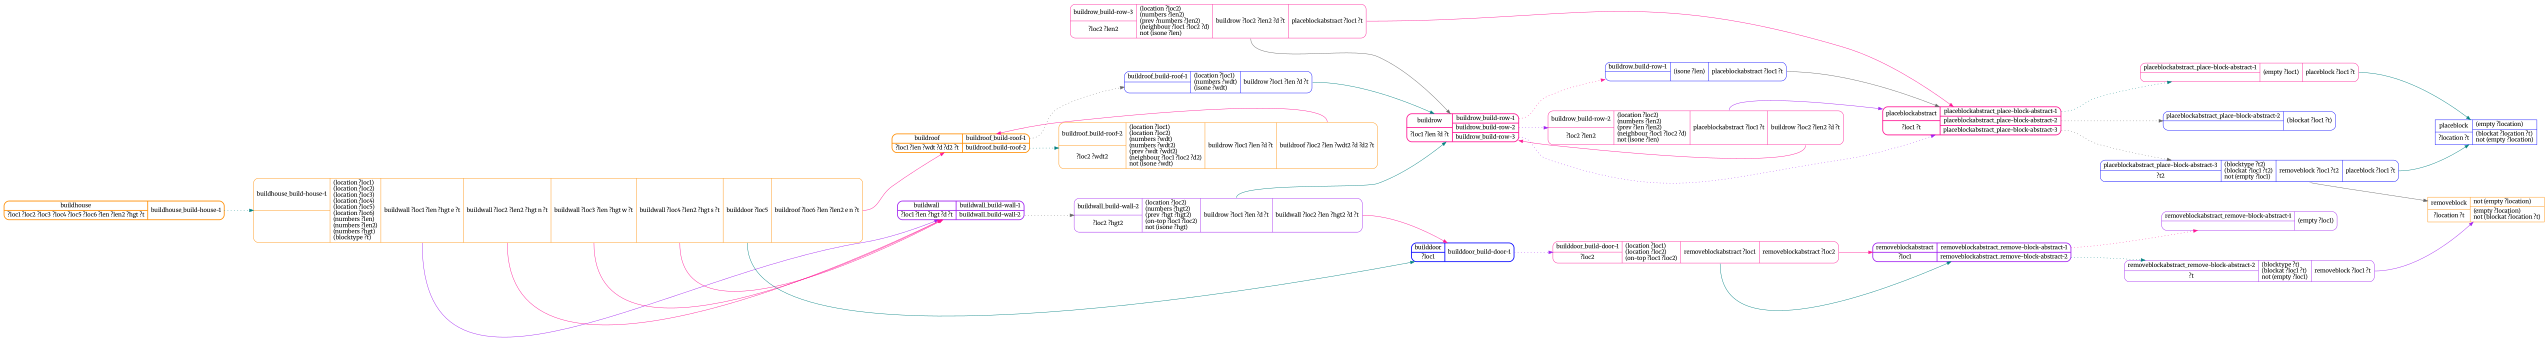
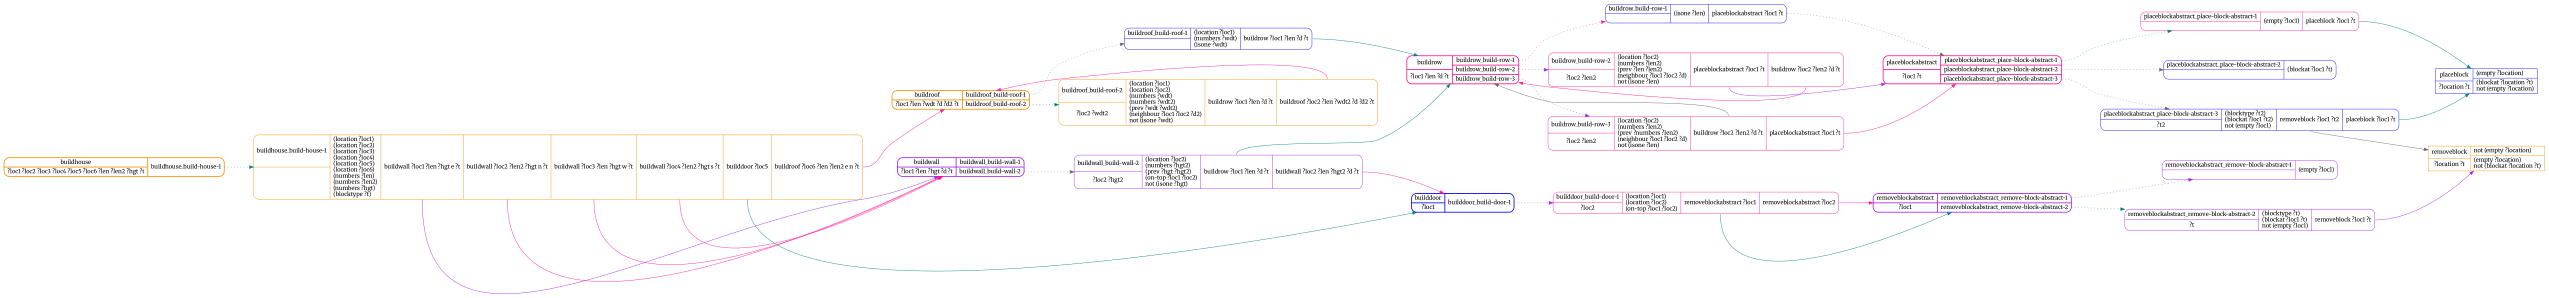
edge "buildrow_build-row-1" -> "placeblockabstract": style solid -> dotted
edge "buildrow" -> "placeblockabstract": now "buildrow" -> "buildrow_build-row-3"
edge "removeblockabstract" -> "removeblockabstract_remove-block-abstract-1": color deeppink -> purple
